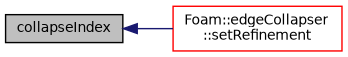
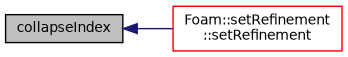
node "Foam::edgeCollapser ::setRefinement": label "Foam::edgeCollapser ::setRefinement" -> "Foam::setRefinement ::setRefinement"
